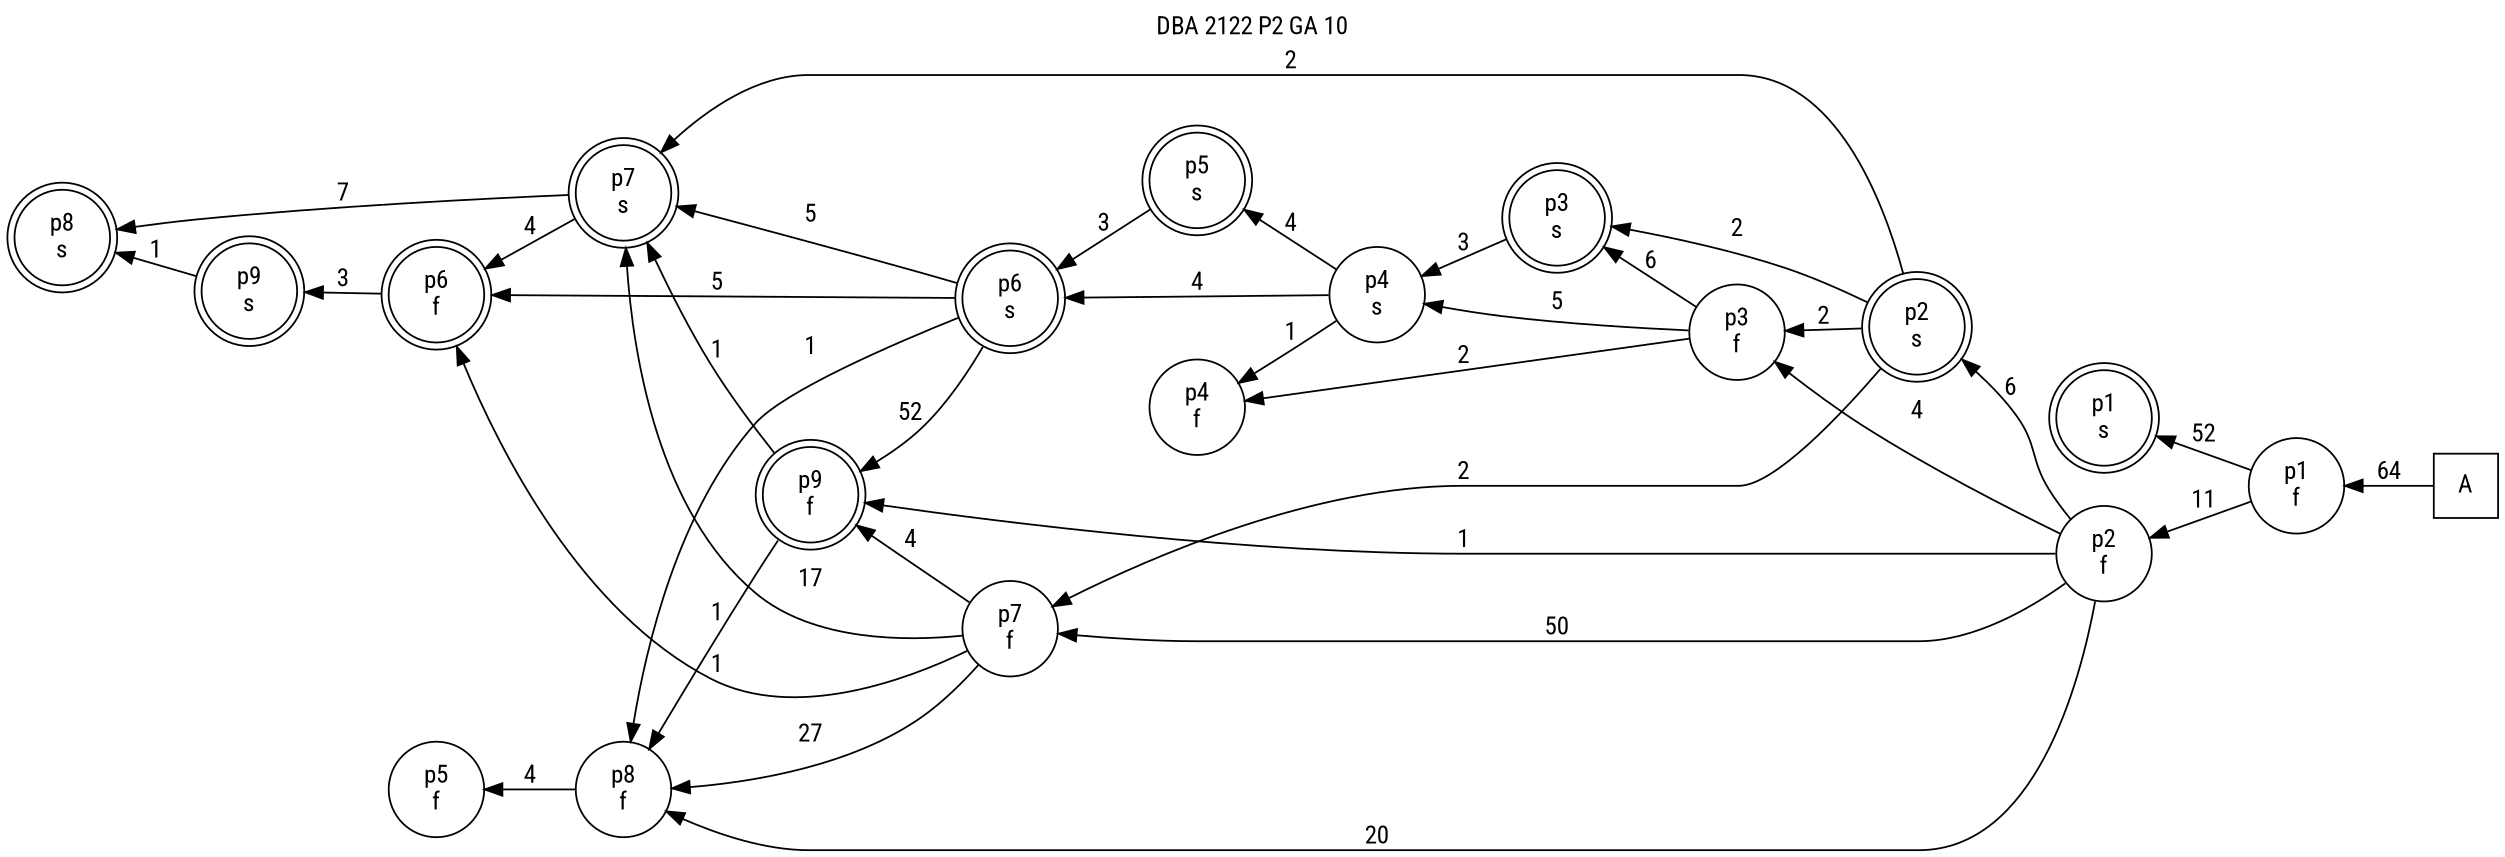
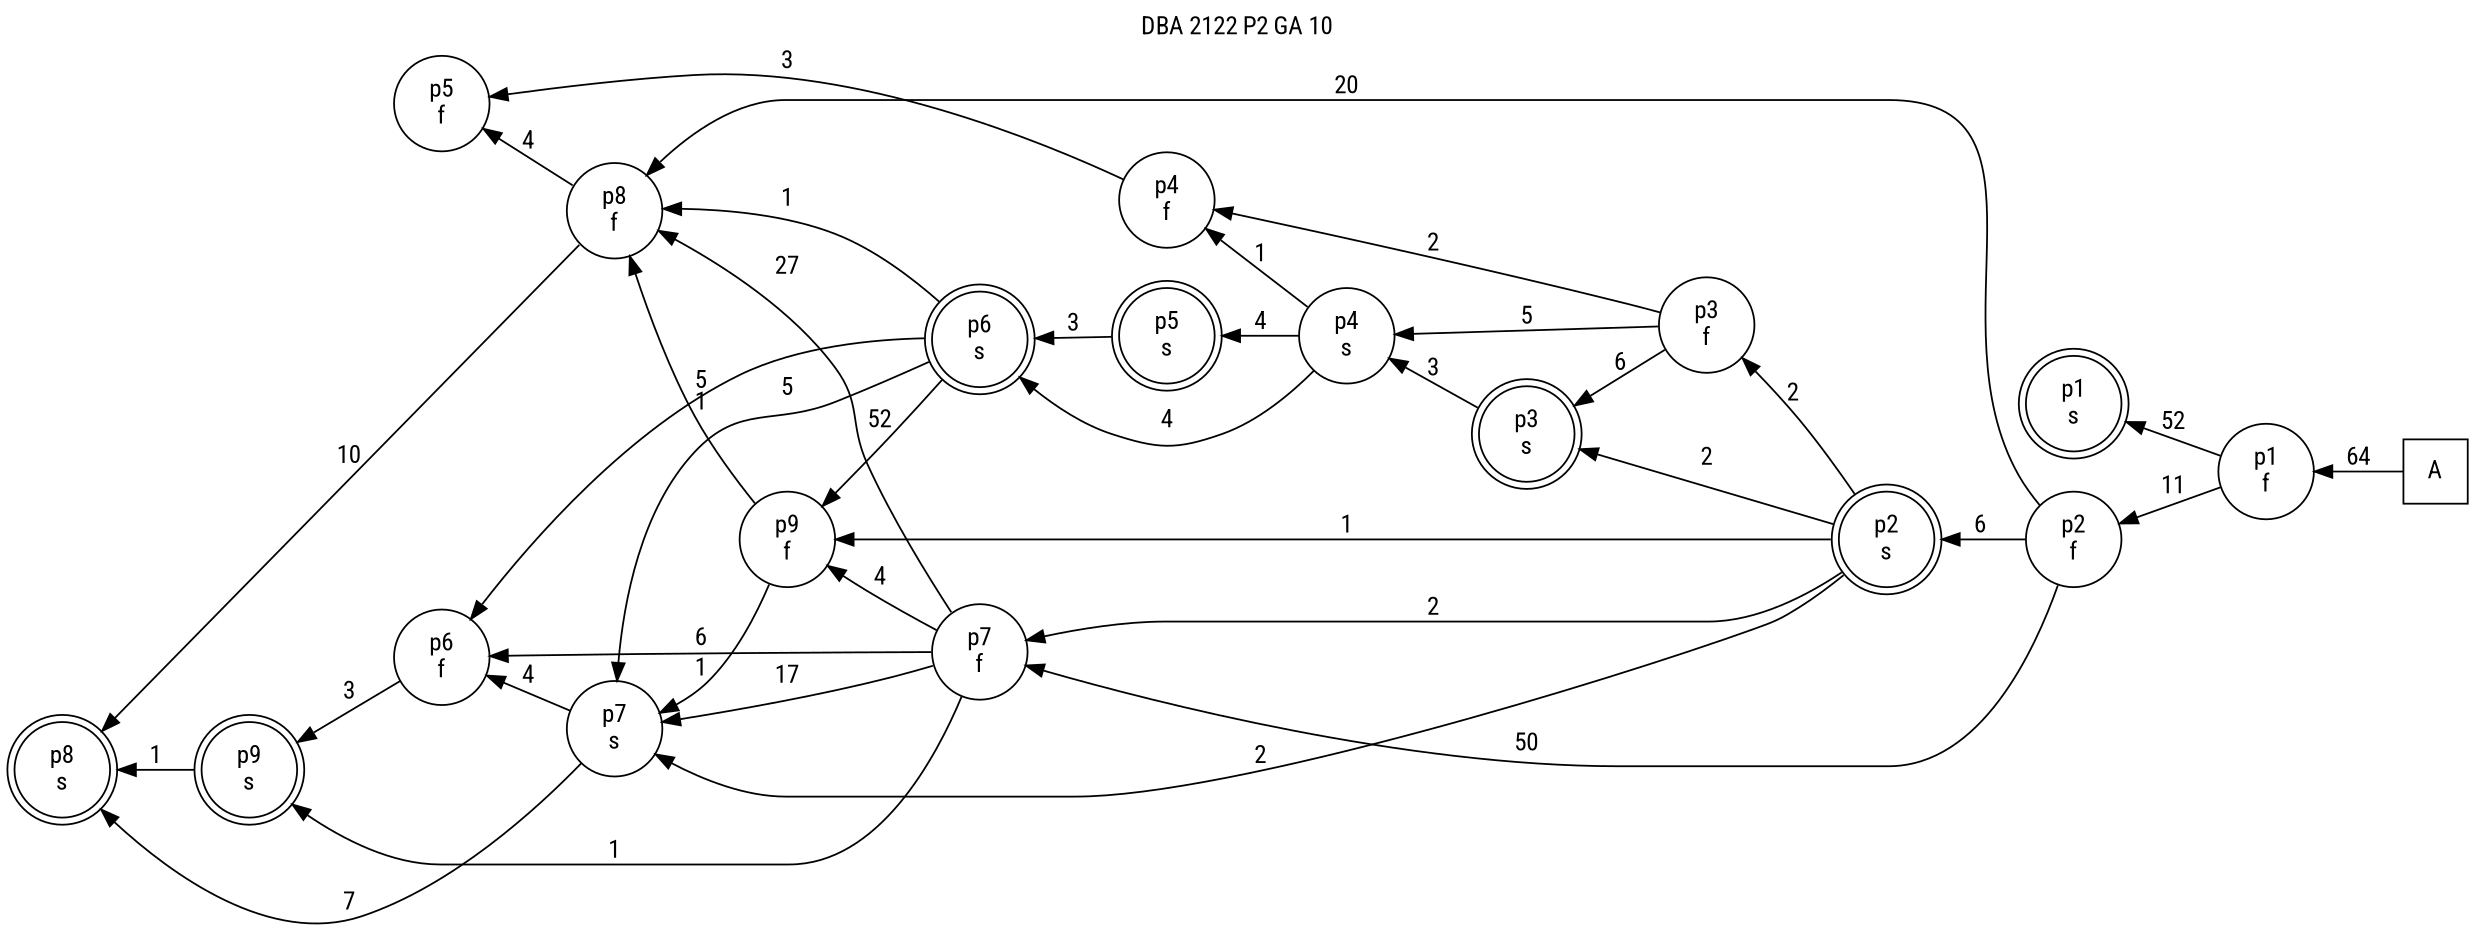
edge "p4 f" -> "p5 f": added, label "3"
node "p7 s": shape doublecircle -> circle
node "p6 f": shape doublecircle -> circle
edge "p2 f" -> "p3 f": removed, label "4"
edge "p8 f" -> "p8 s": added, label "10"
node "p9 f": shape doublecircle -> circle
edge "p2 f" -> "p9 f": now "p2 s" -> "p9 f"
edge "p7 f" -> "p6 f": label "1" -> "6"
edge "p7 f" -> "p9 s": added, label "1"
